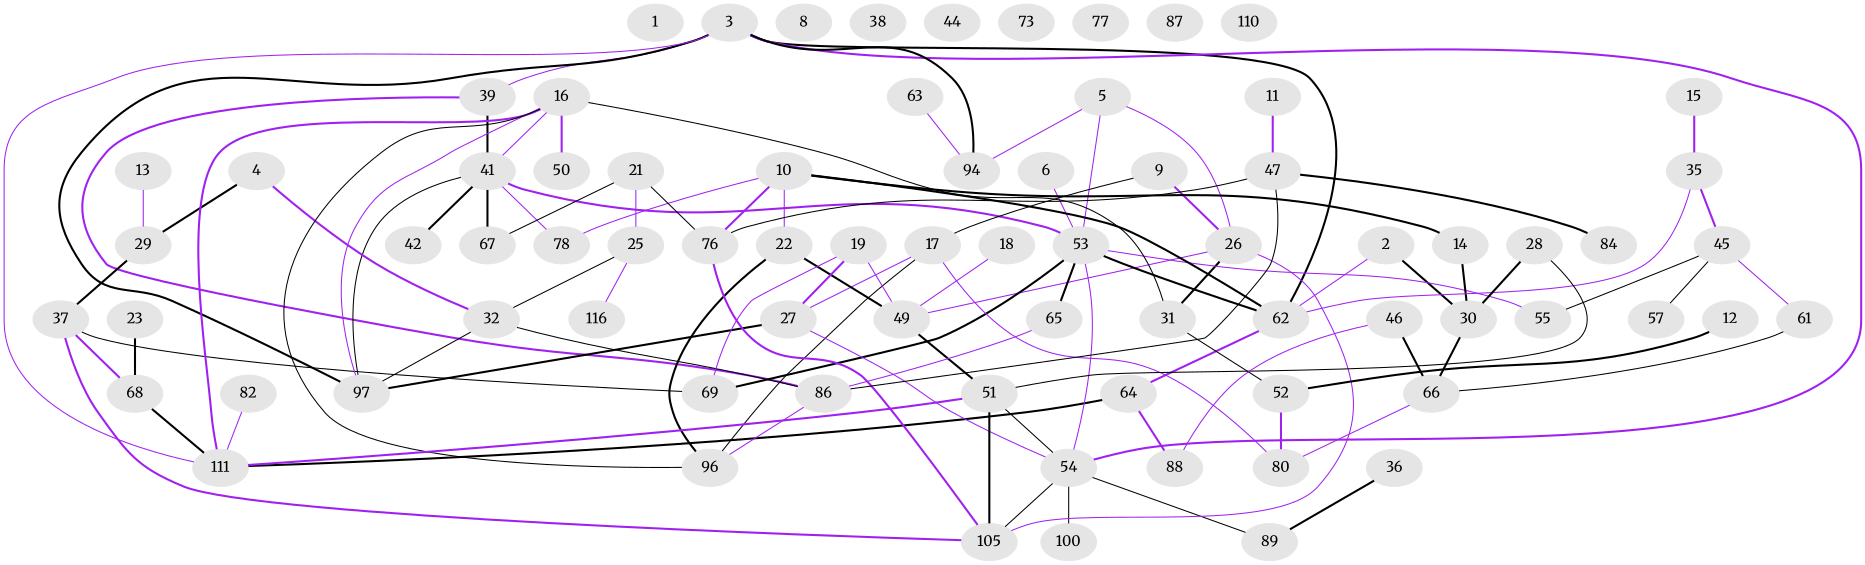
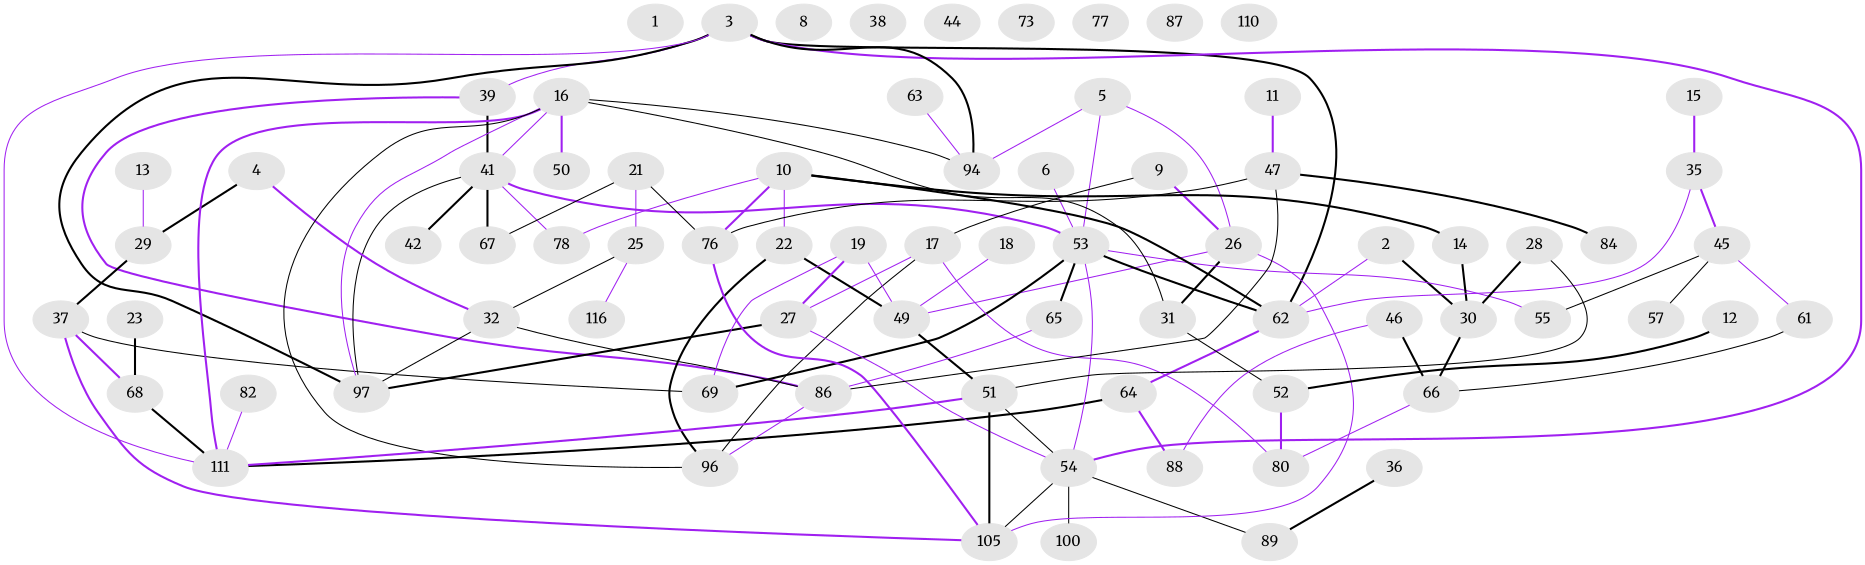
edge "16" -- "94": added
